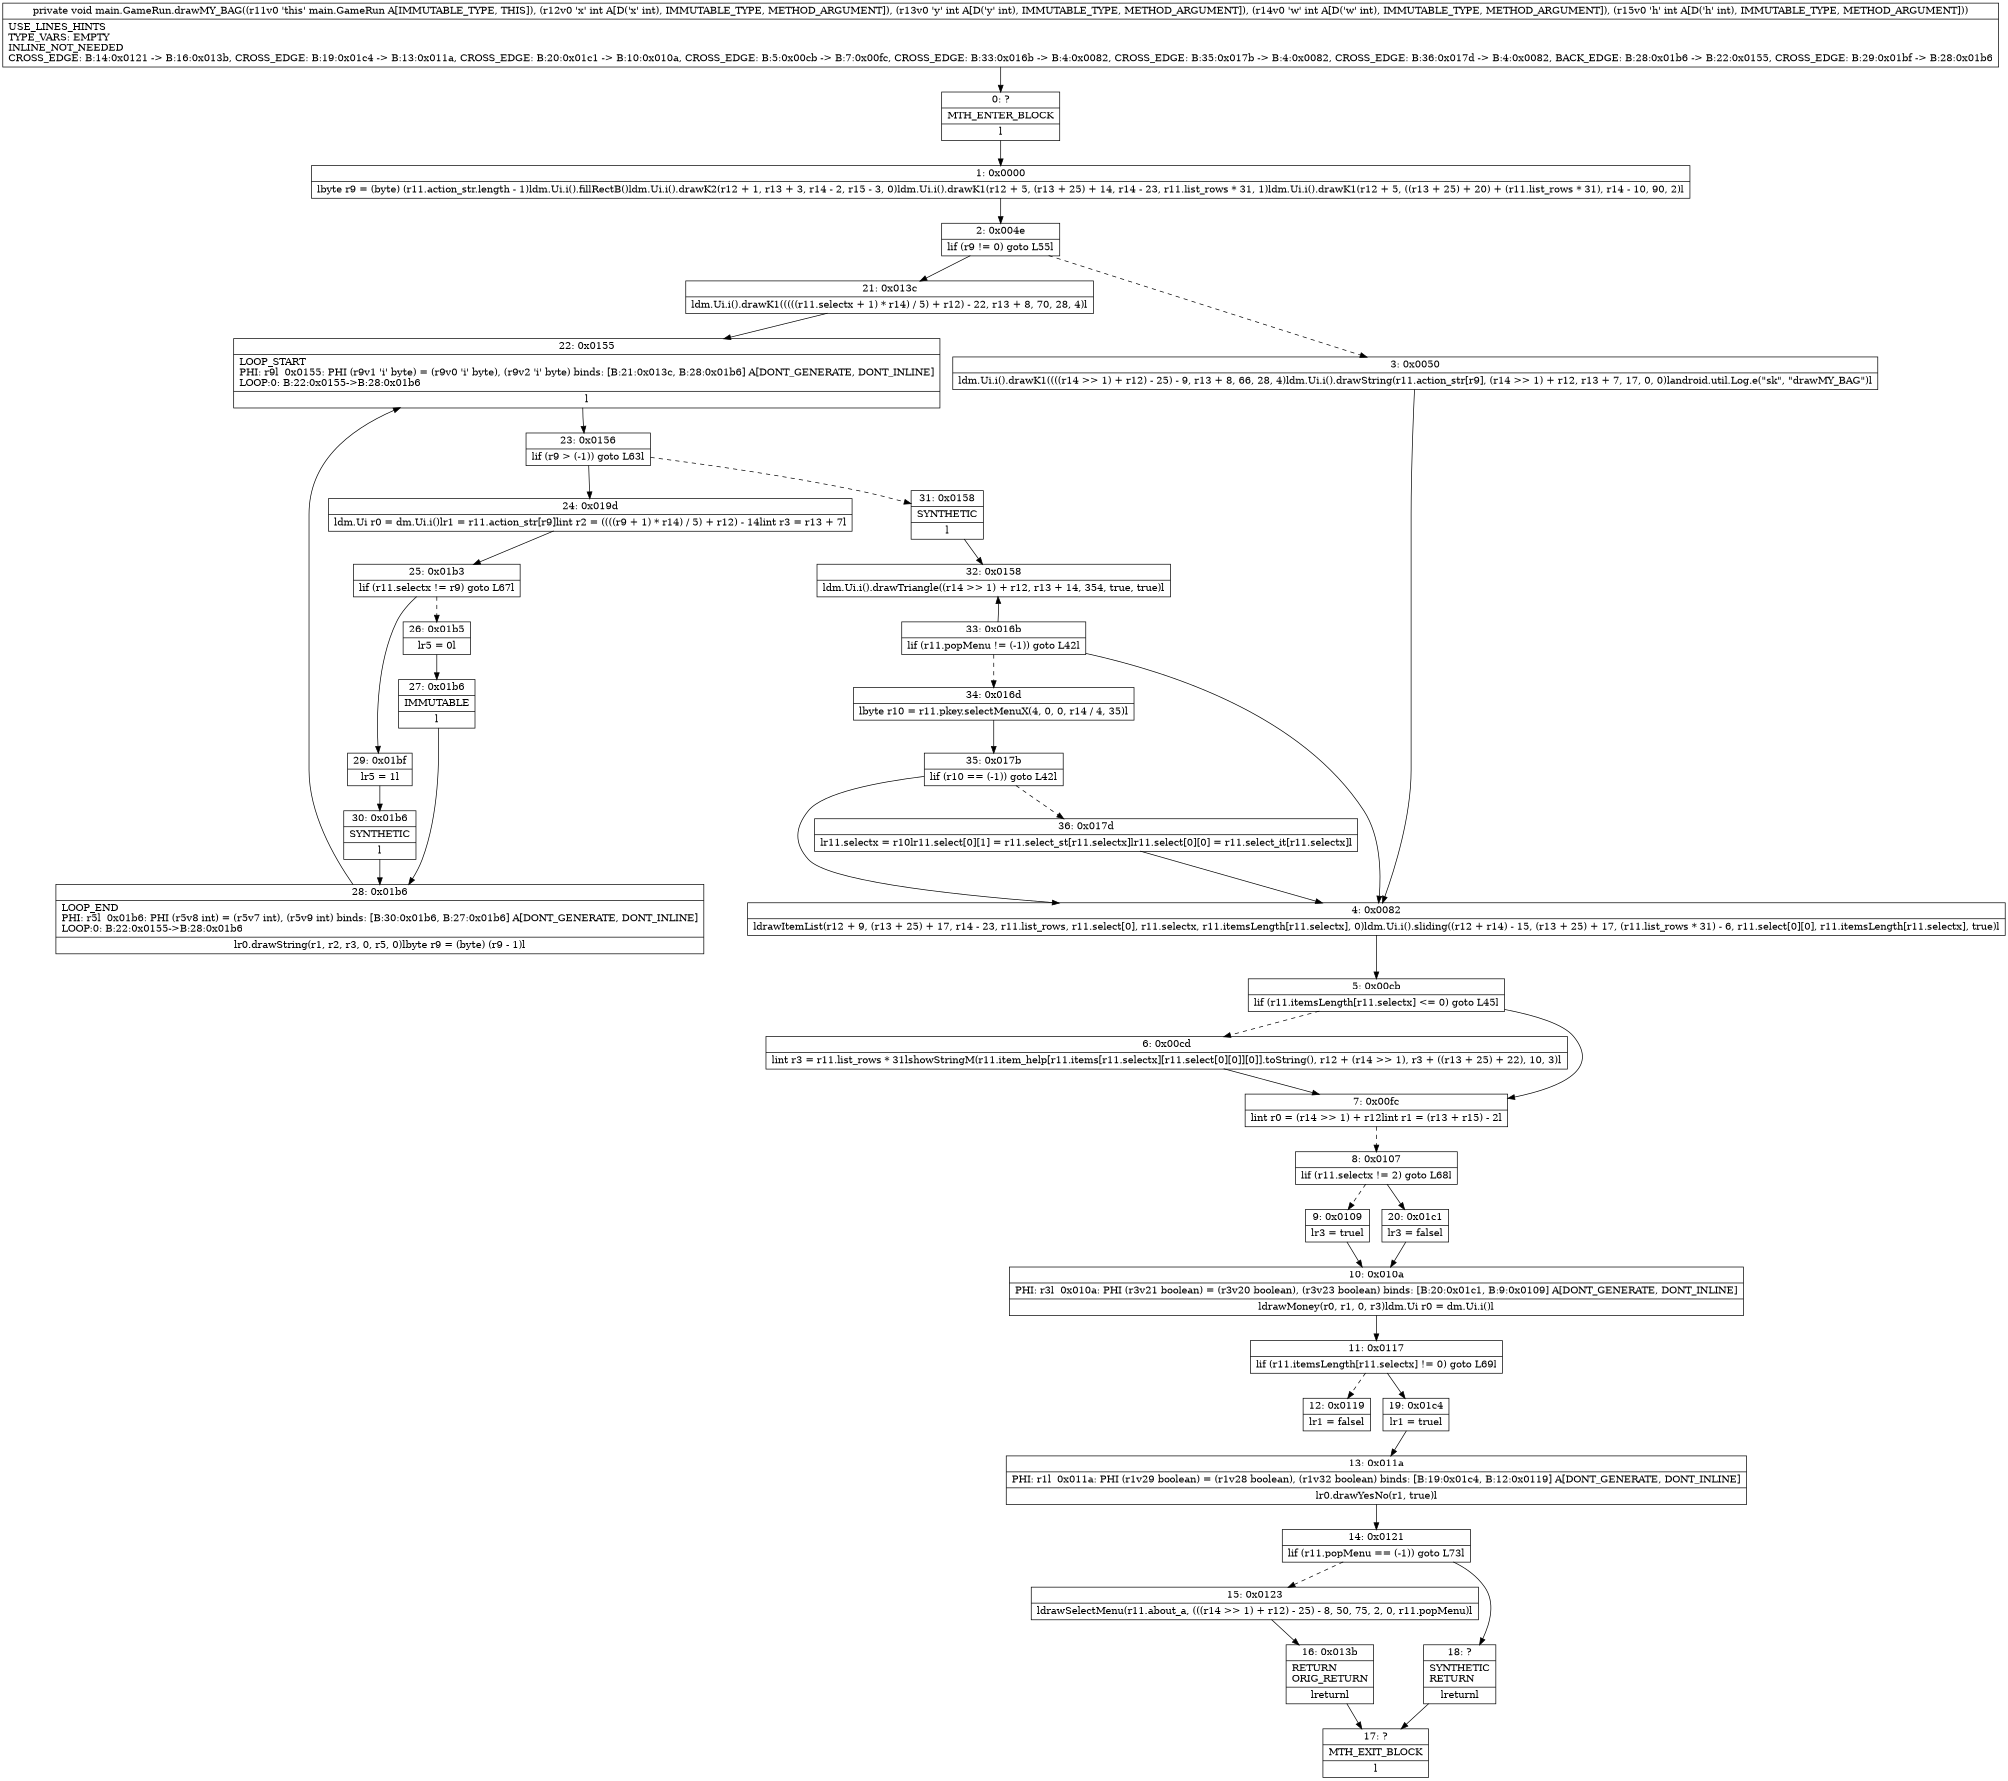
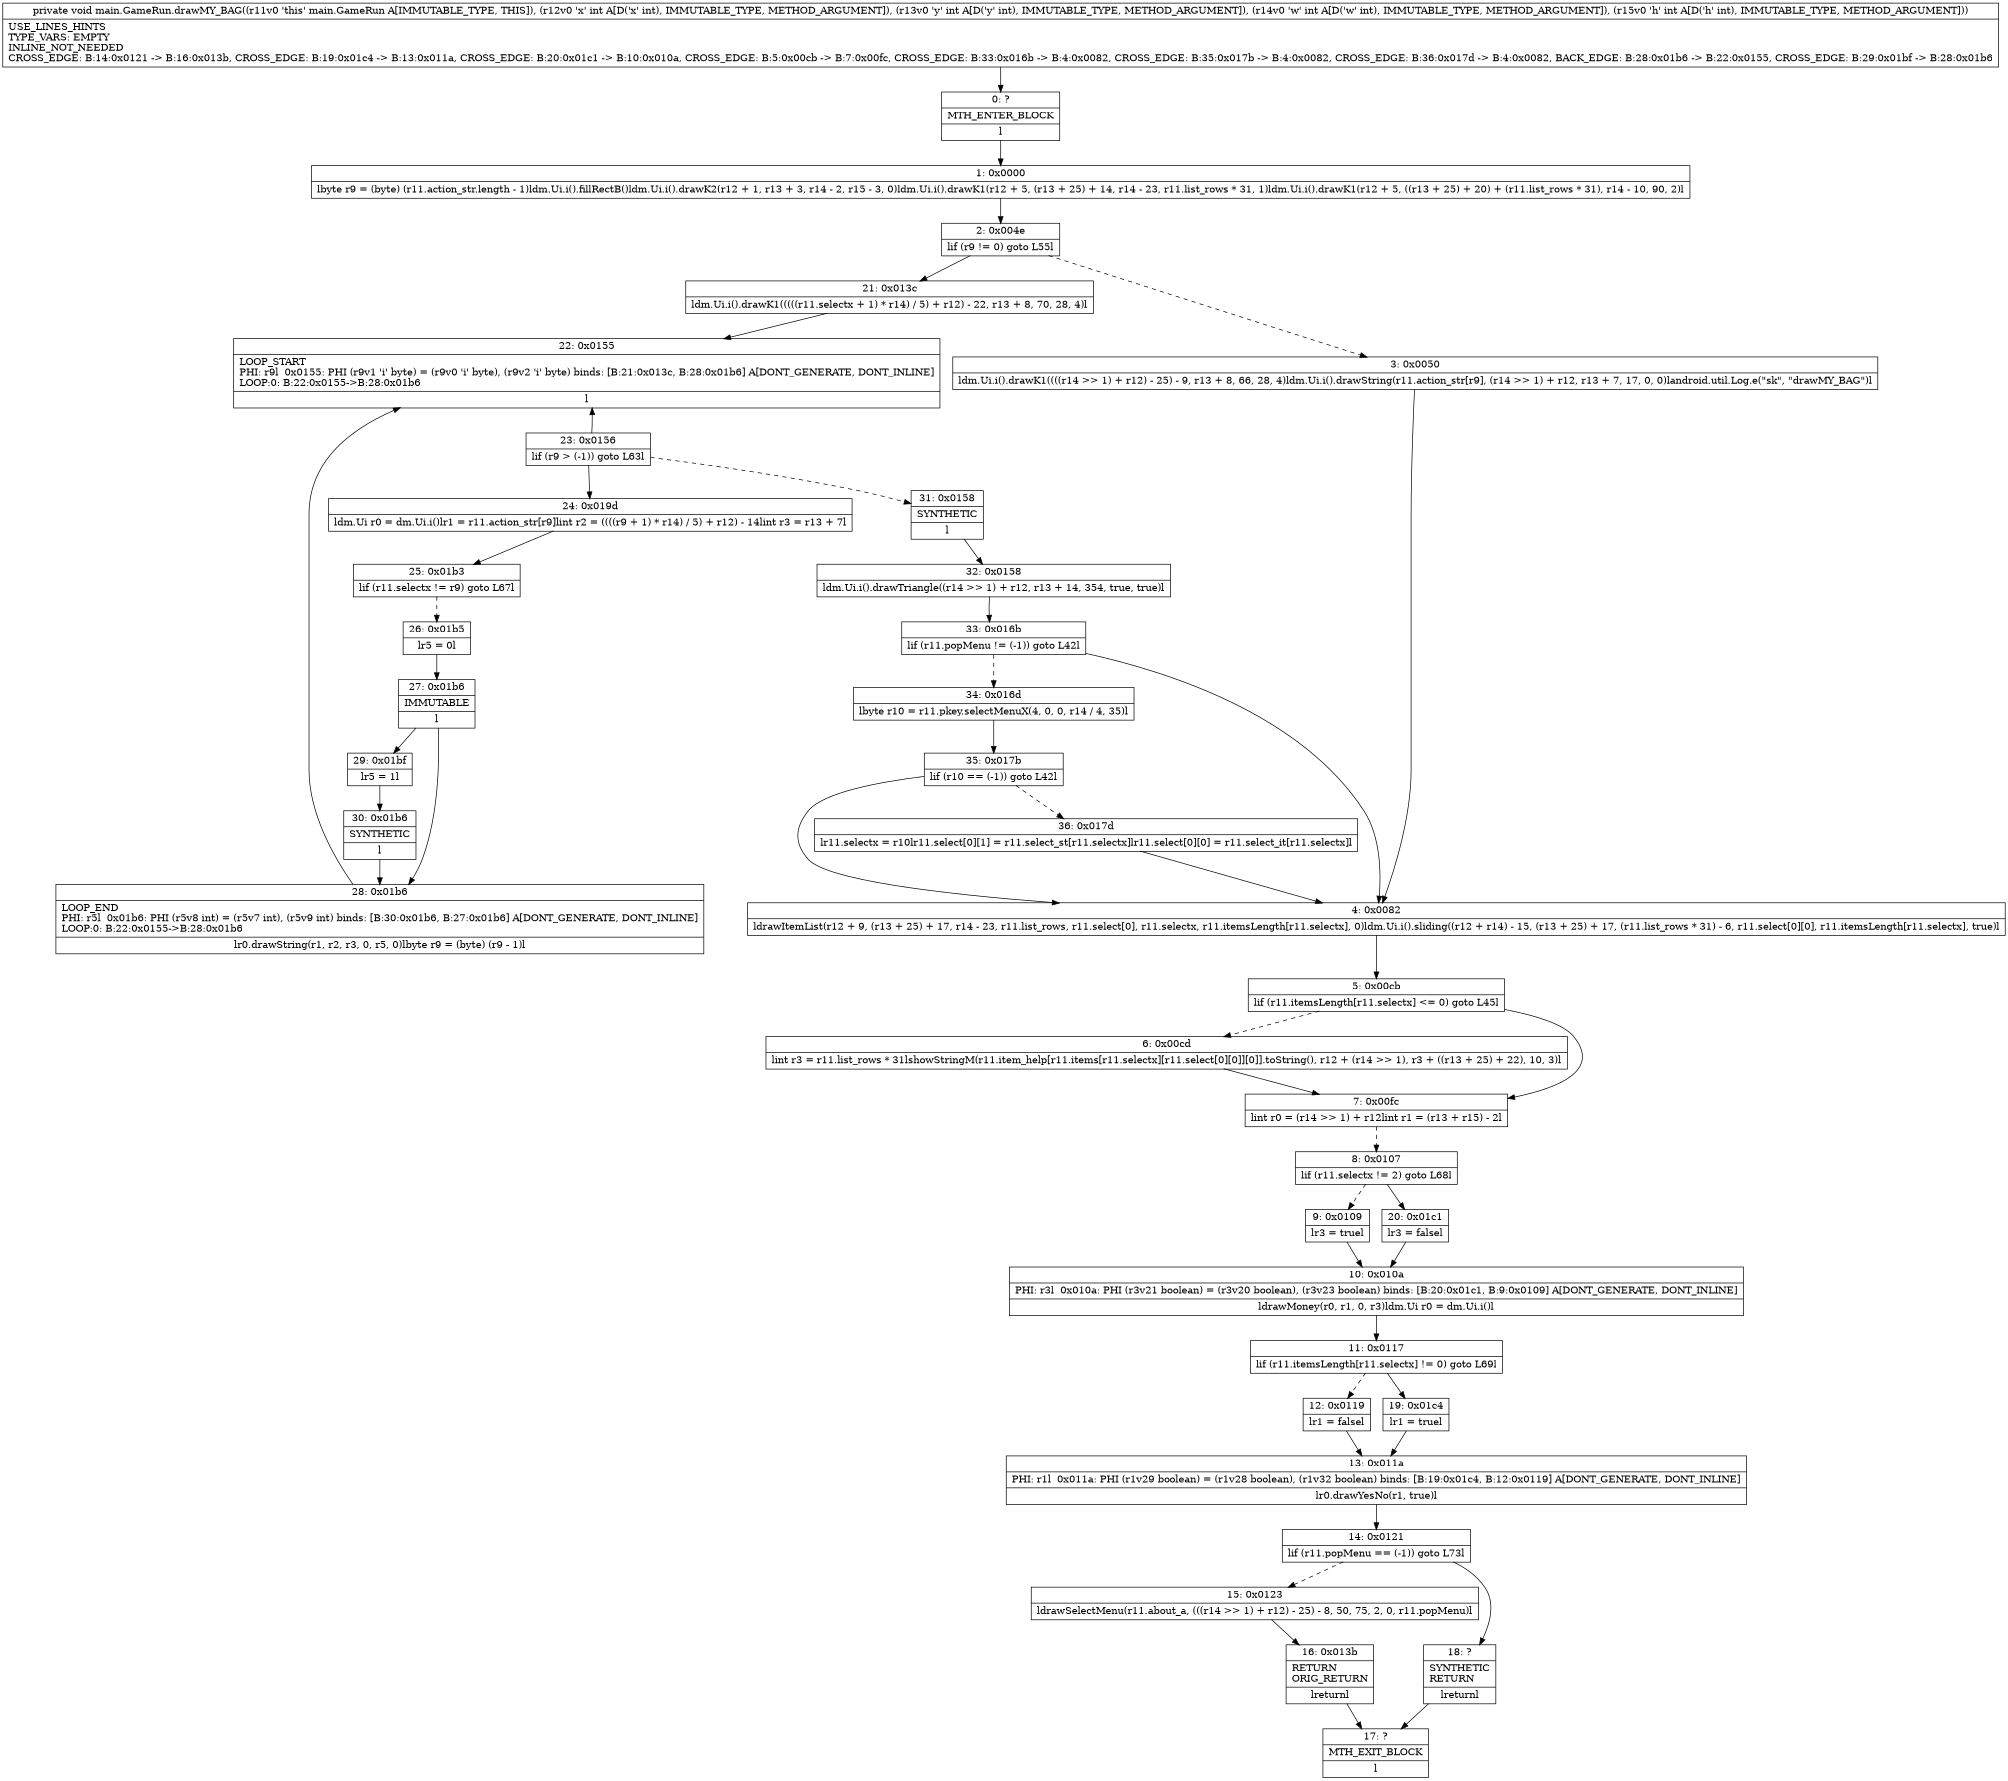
edge "22: 0x0155" -> "23: 0x0156": reversed
edge "33: 0x016b" -> "32: 0x0158": reversed
edge "25: 0x01b3" -> "29: 0x01bf": now "27: 0x01b6" -> "29: 0x01bf"
edge "12: 0x0119" -> "13: 0x011a": added
